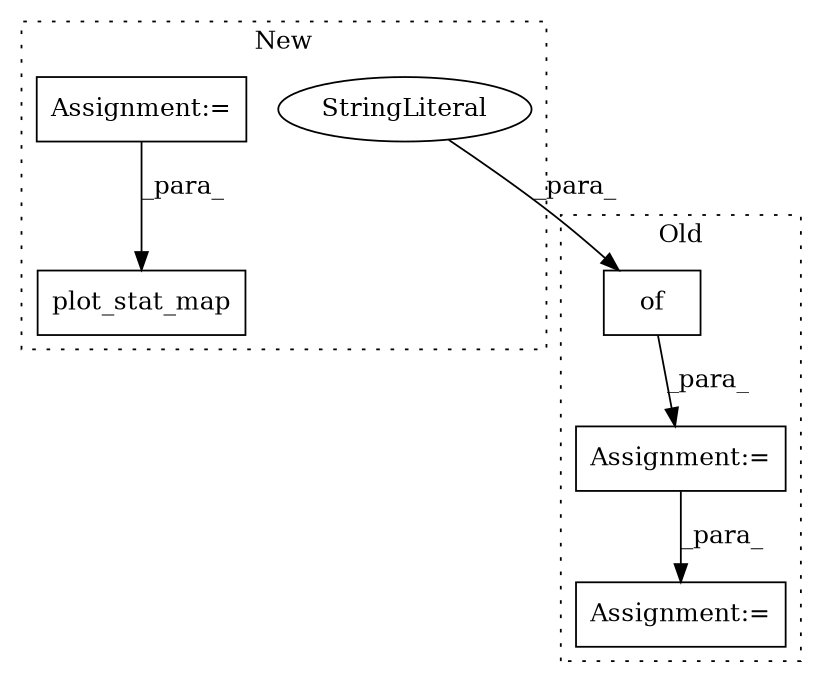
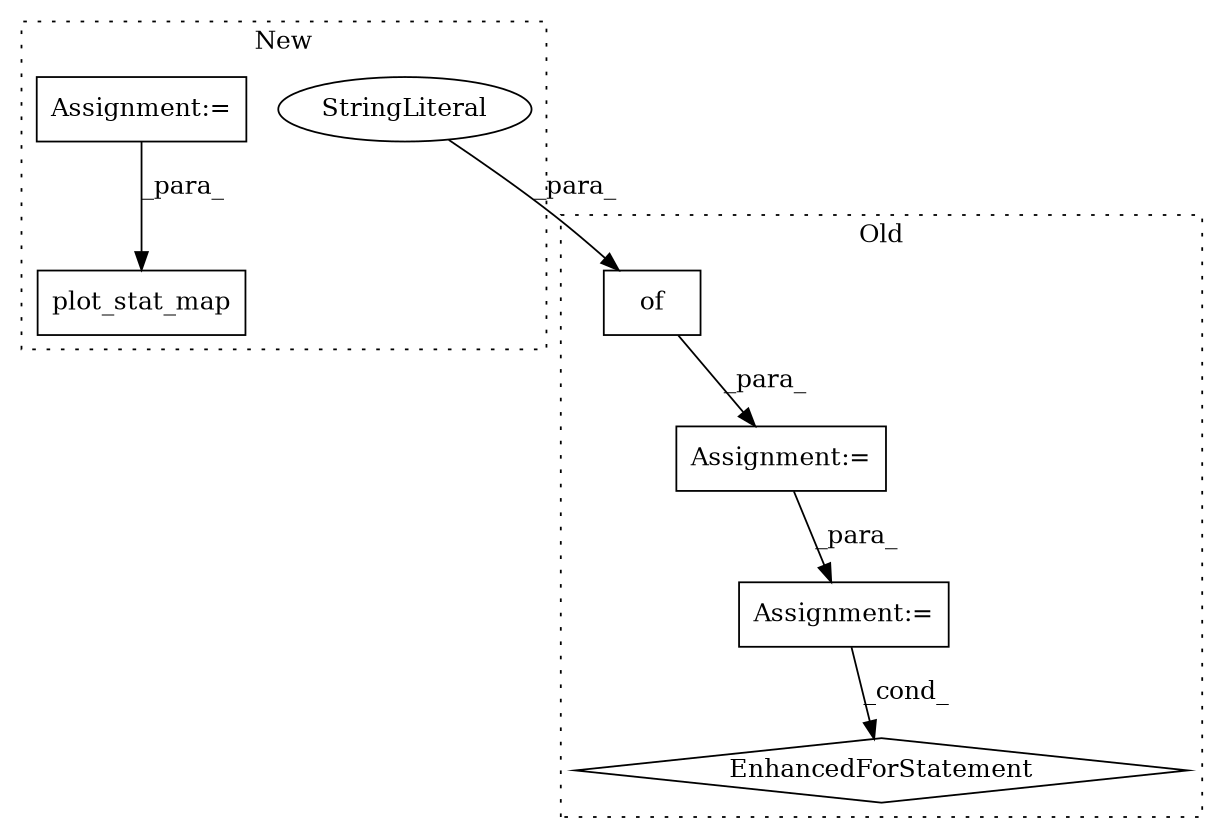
node "EnhancedForStatement": added
